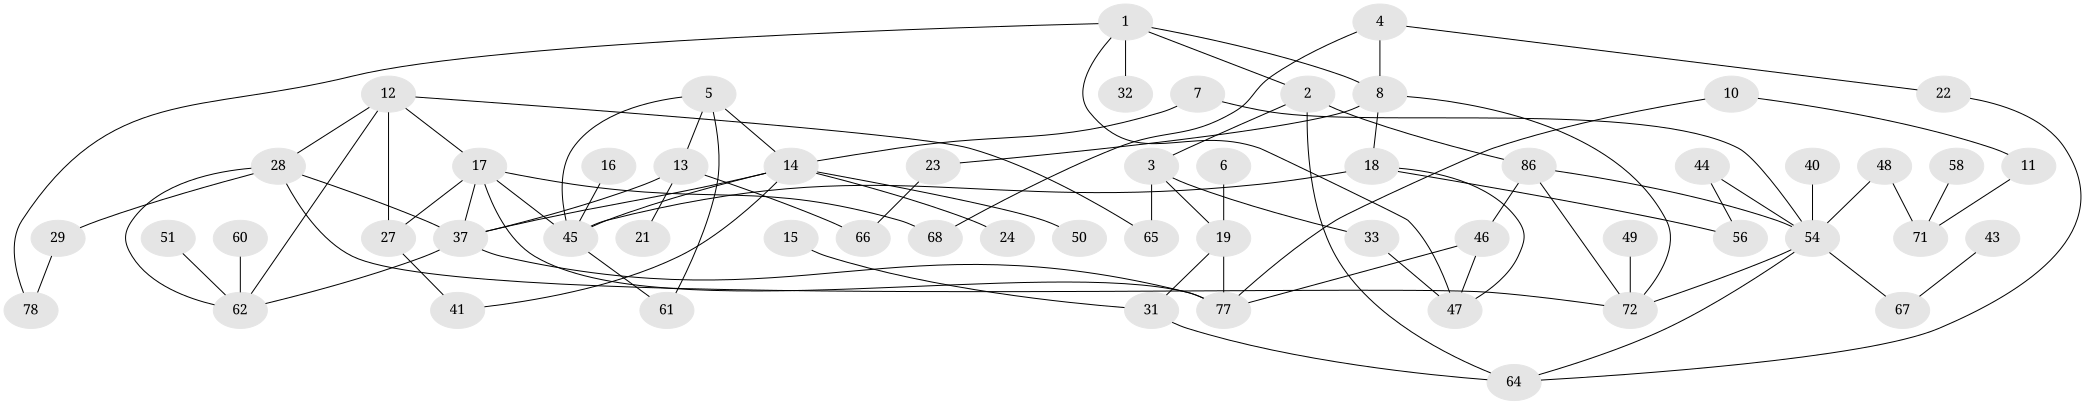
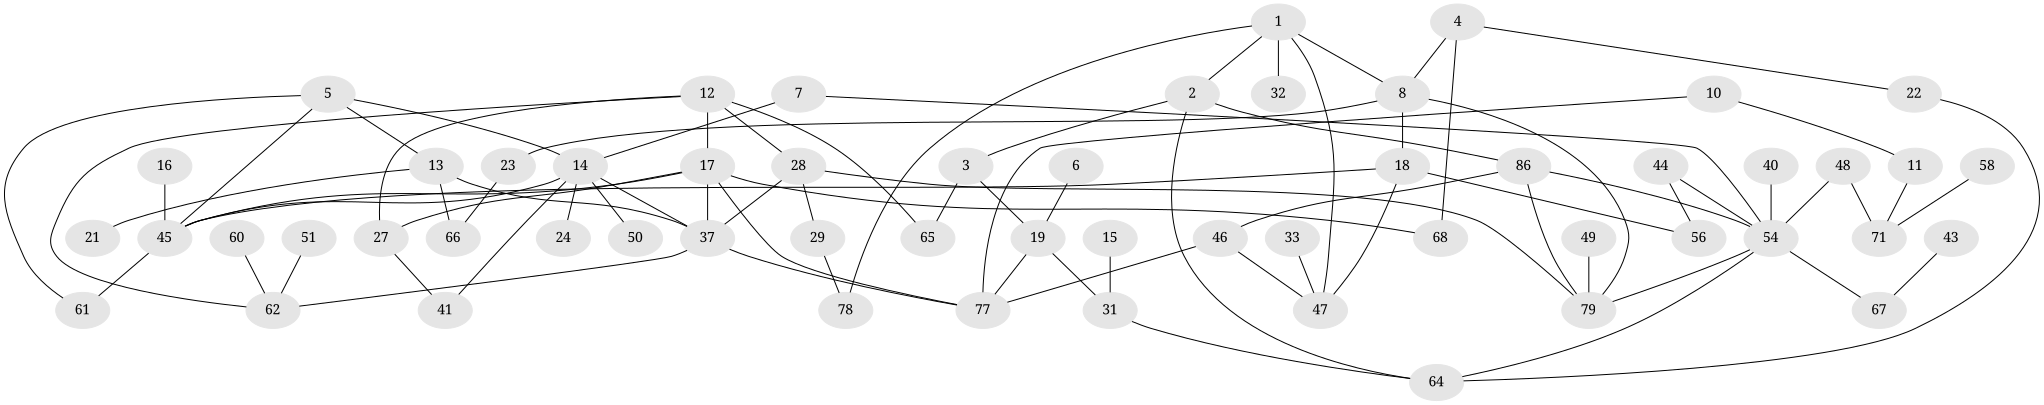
edge "3" -- "33": removed
edge "28" -- "62": removed
node "72": label "72" -> "79"
